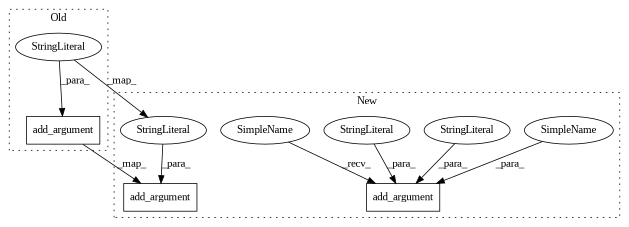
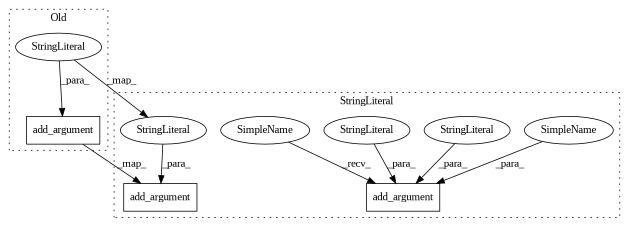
cluster "New": label "New" -> "StringLiteral"
